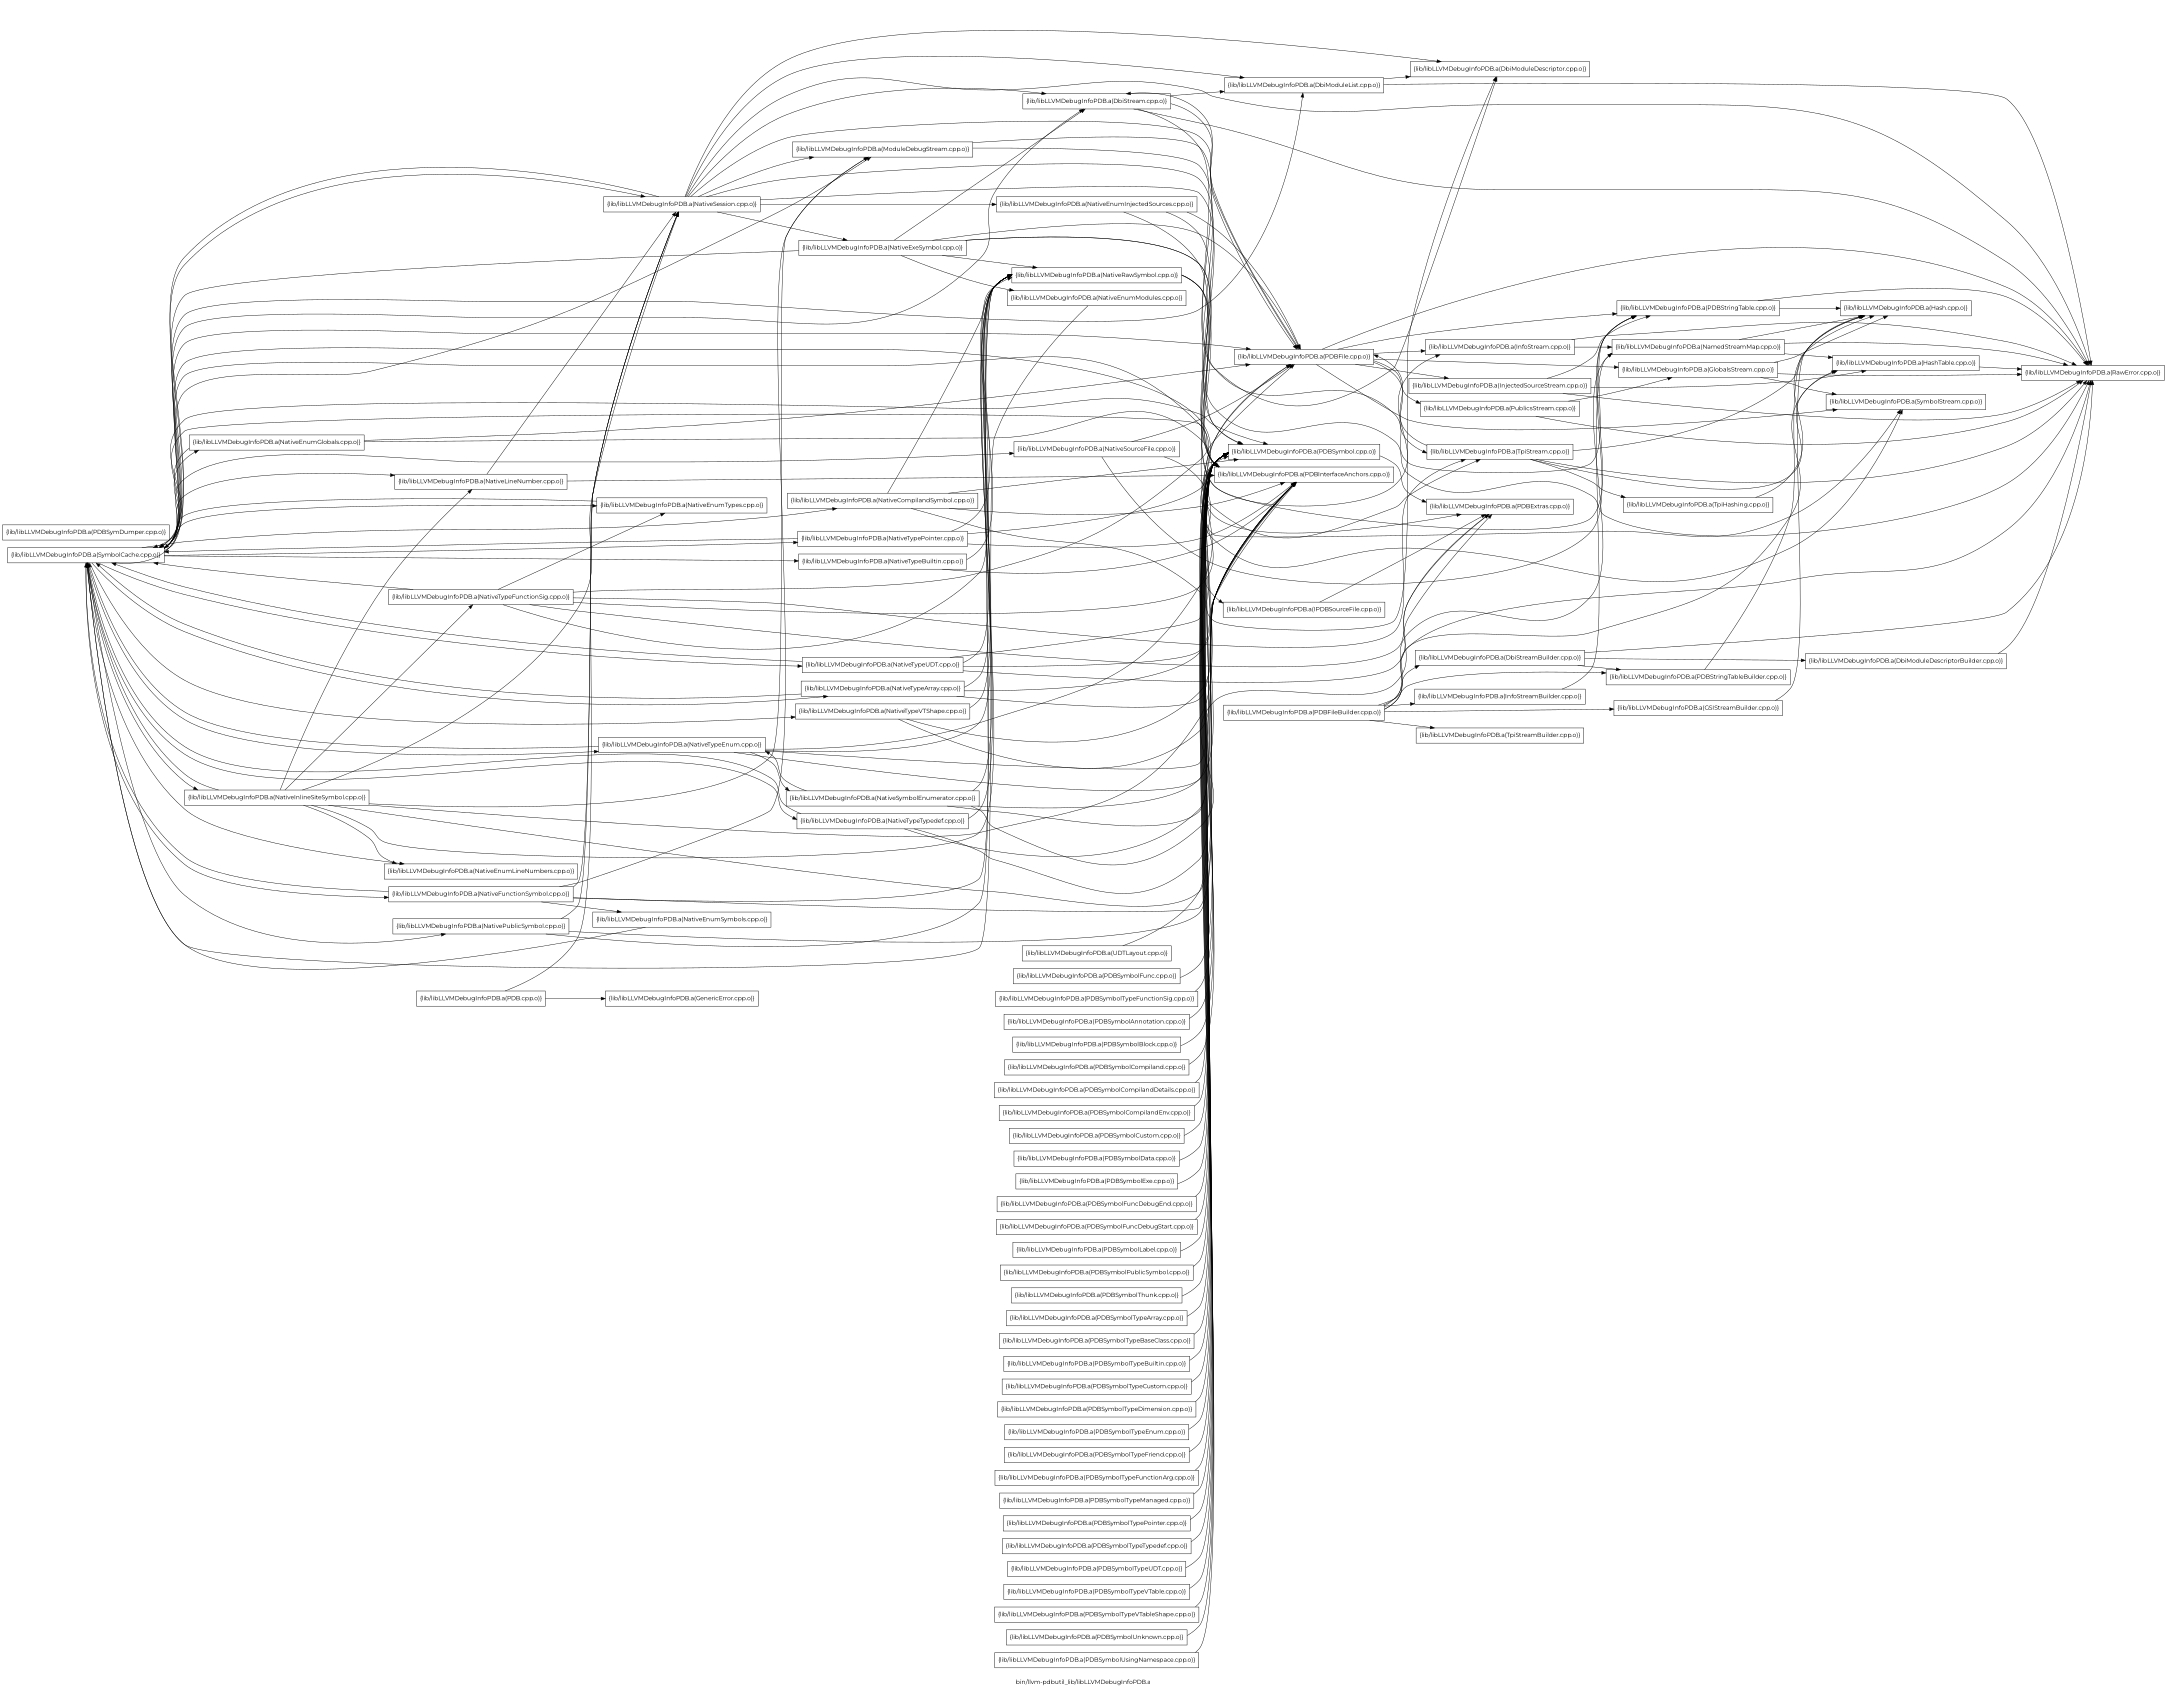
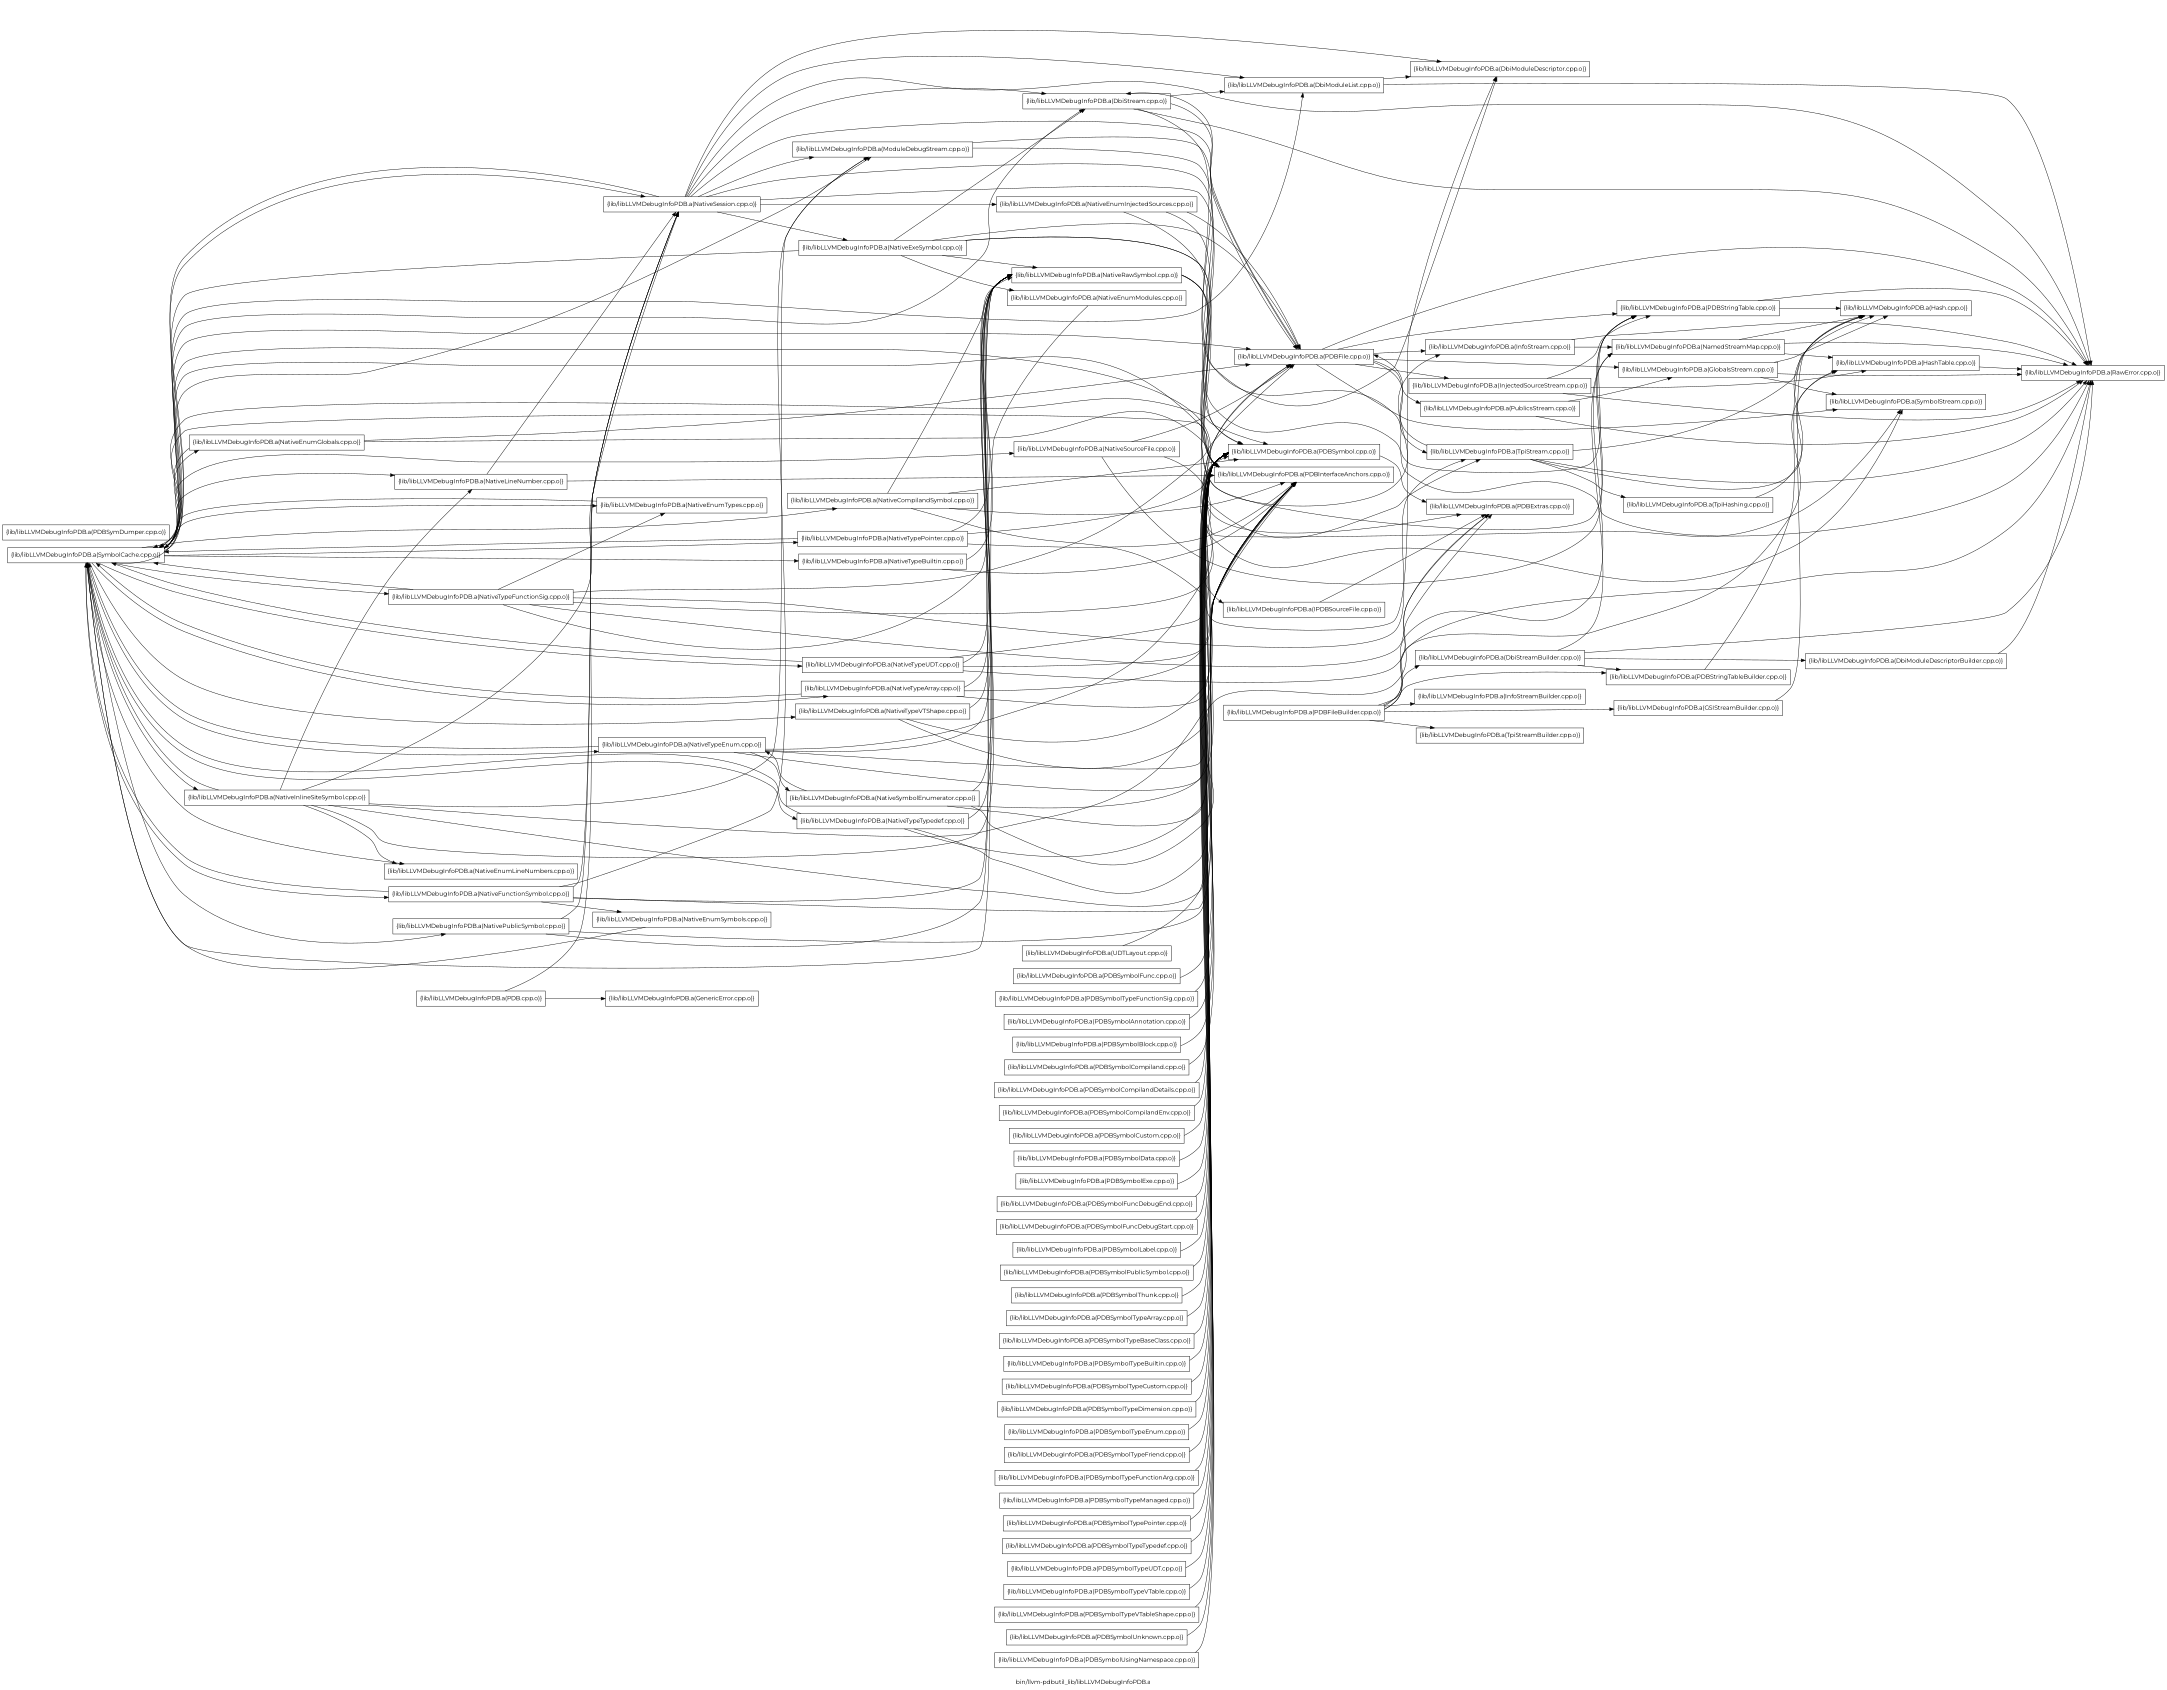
edge "{lib/libLLVMDebugInfoPDB.a(InfoStreamBuilder.cpp.o)}" -> "{lib/libLLVMDebugInfoPDB.a(NamedStreamMap.cpp.o)}": now "{lib/libLLVMDebugInfoPDB.a(DbiStreamBuilder.cpp.o)}" -> "{lib/libLLVMDebugInfoPDB.a(NamedStreamMap.cpp.o)}"
edge "{lib/libLLVMDebugInfoPDB.a(NativeInlineSiteSymbol.cpp.o)}" -> "{lib/libLLVMDebugInfoPDB.a(NativeTypeFunctionSig.cpp.o)}": now "{lib/libLLVMDebugInfoPDB.a(SymbolCache.cpp.o)}" -> "{lib/libLLVMDebugInfoPDB.a(NativeTypeFunctionSig.cpp.o)}"
